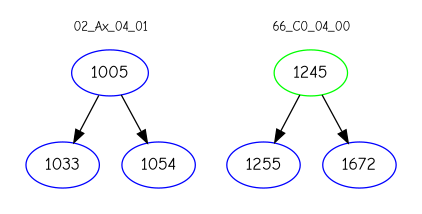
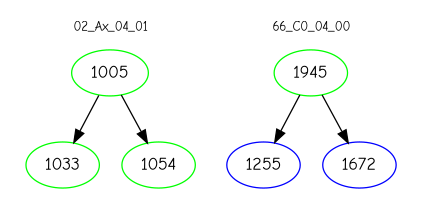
node "1005": color blue -> green
node "1245": label "1245" -> "1945"
node "1033": color blue -> green
node "1054": color blue -> green
